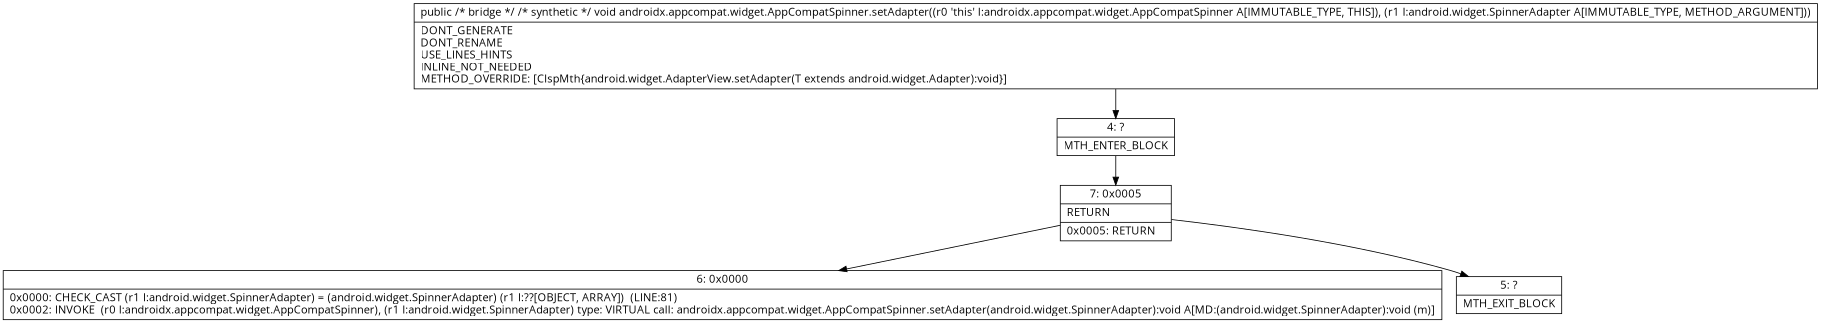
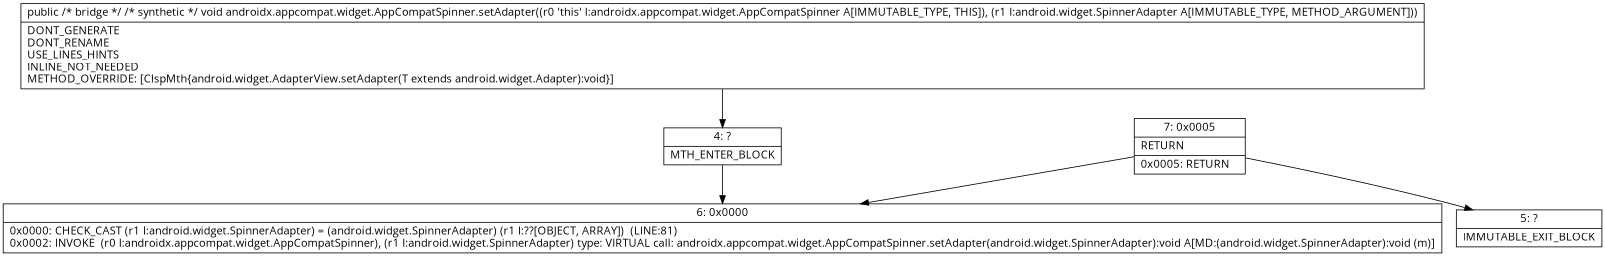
edge "4: ?" -> "7: 0x0005": now "4: ?" -> "6: 0x0000"
node "5: ?": text "MTH_EXIT_BLOCK" -> "IMMUTABLE_EXIT_BLOCK"
